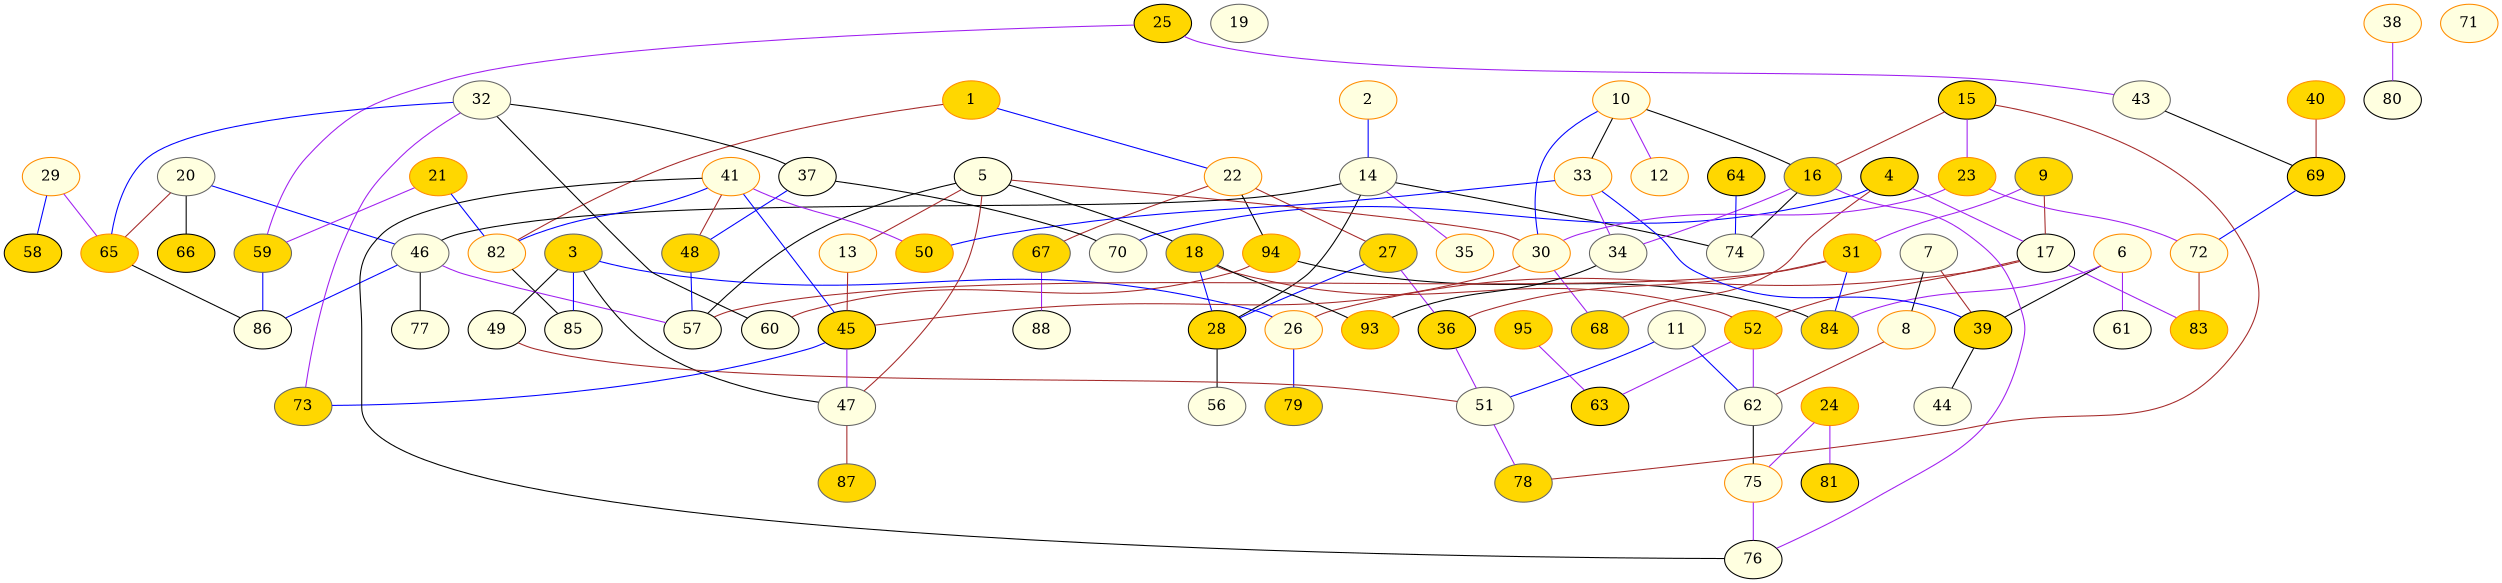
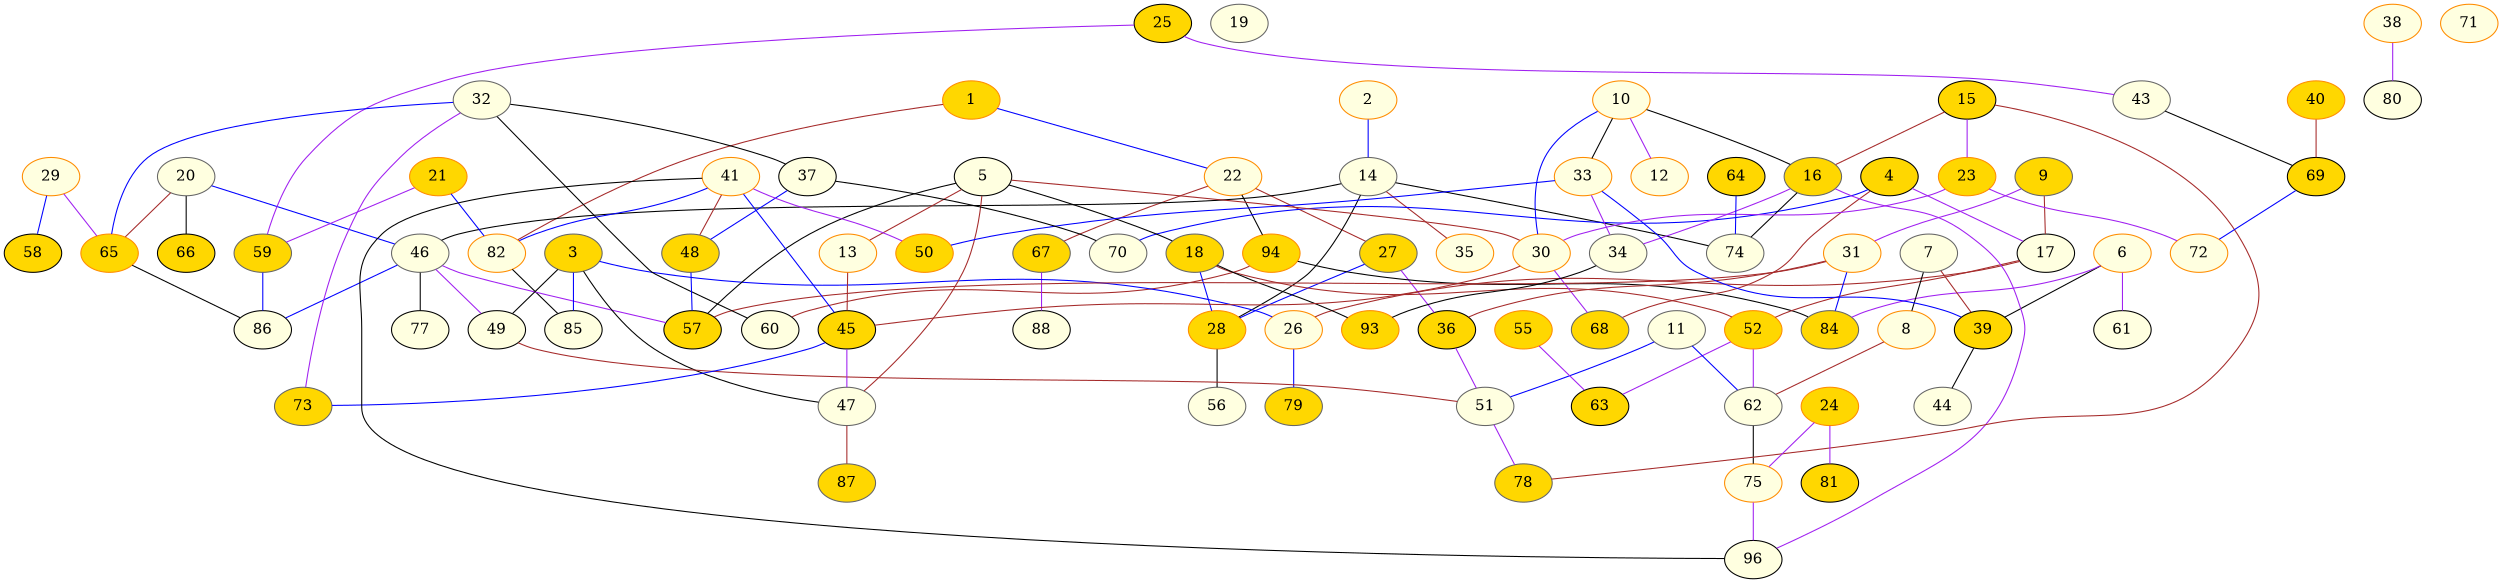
edge "14" -- "35": color purple -> brown
node "31": fillcolor gold -> lightyellow
edge "46" -- "49": added
node "57": fillcolor lightyellow -> gold
node "28": color black -> darkorange
node "95": label "95" -> "55"
node "83": removed
node "76": label "76" -> "96"
